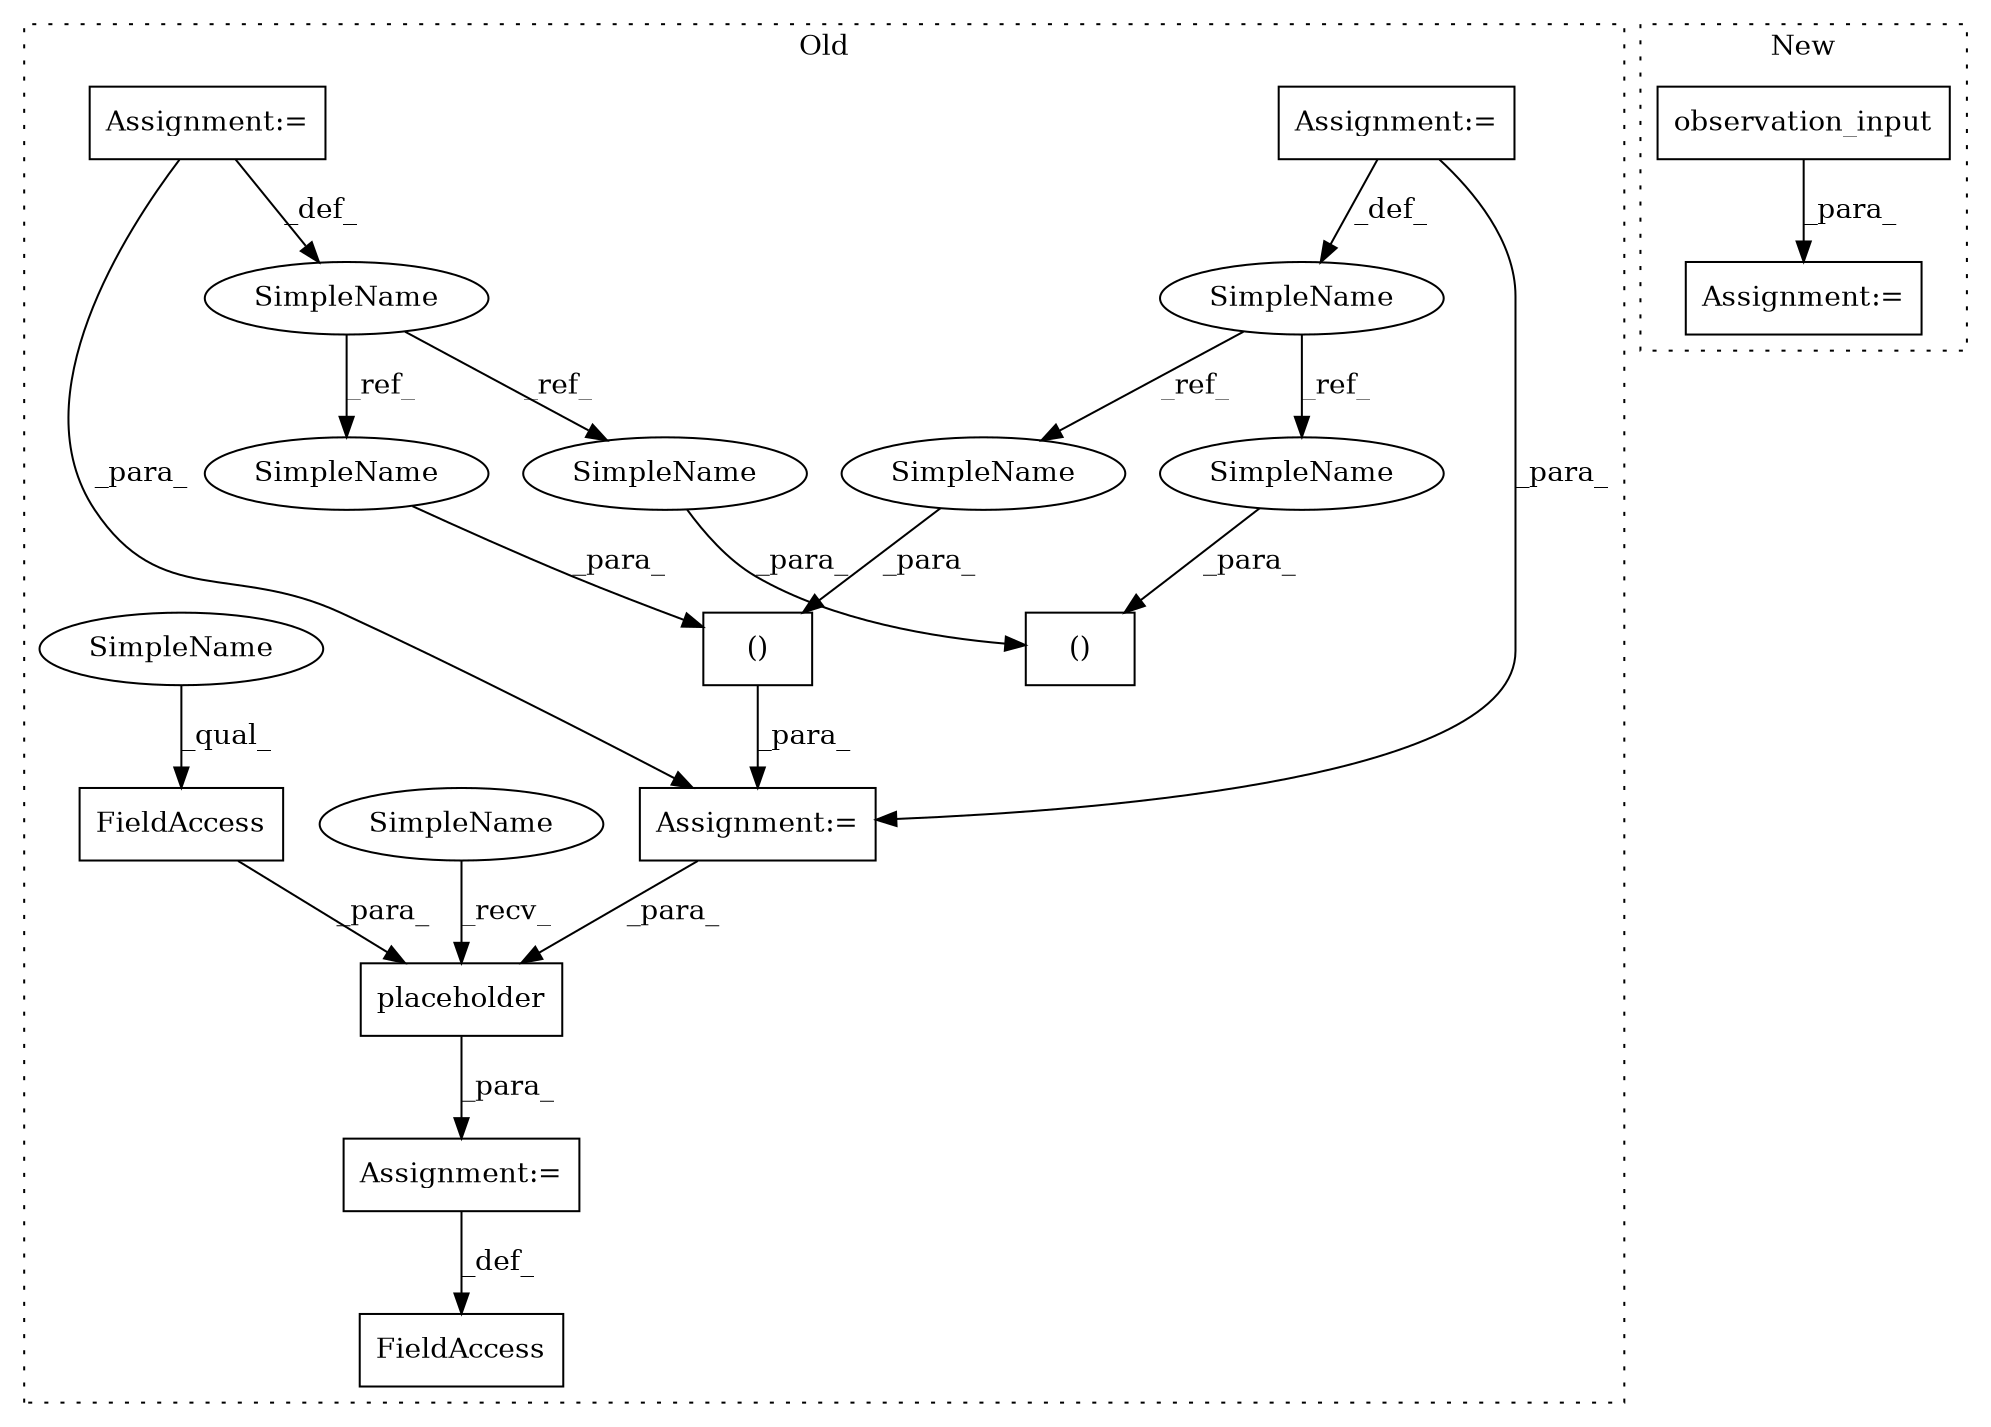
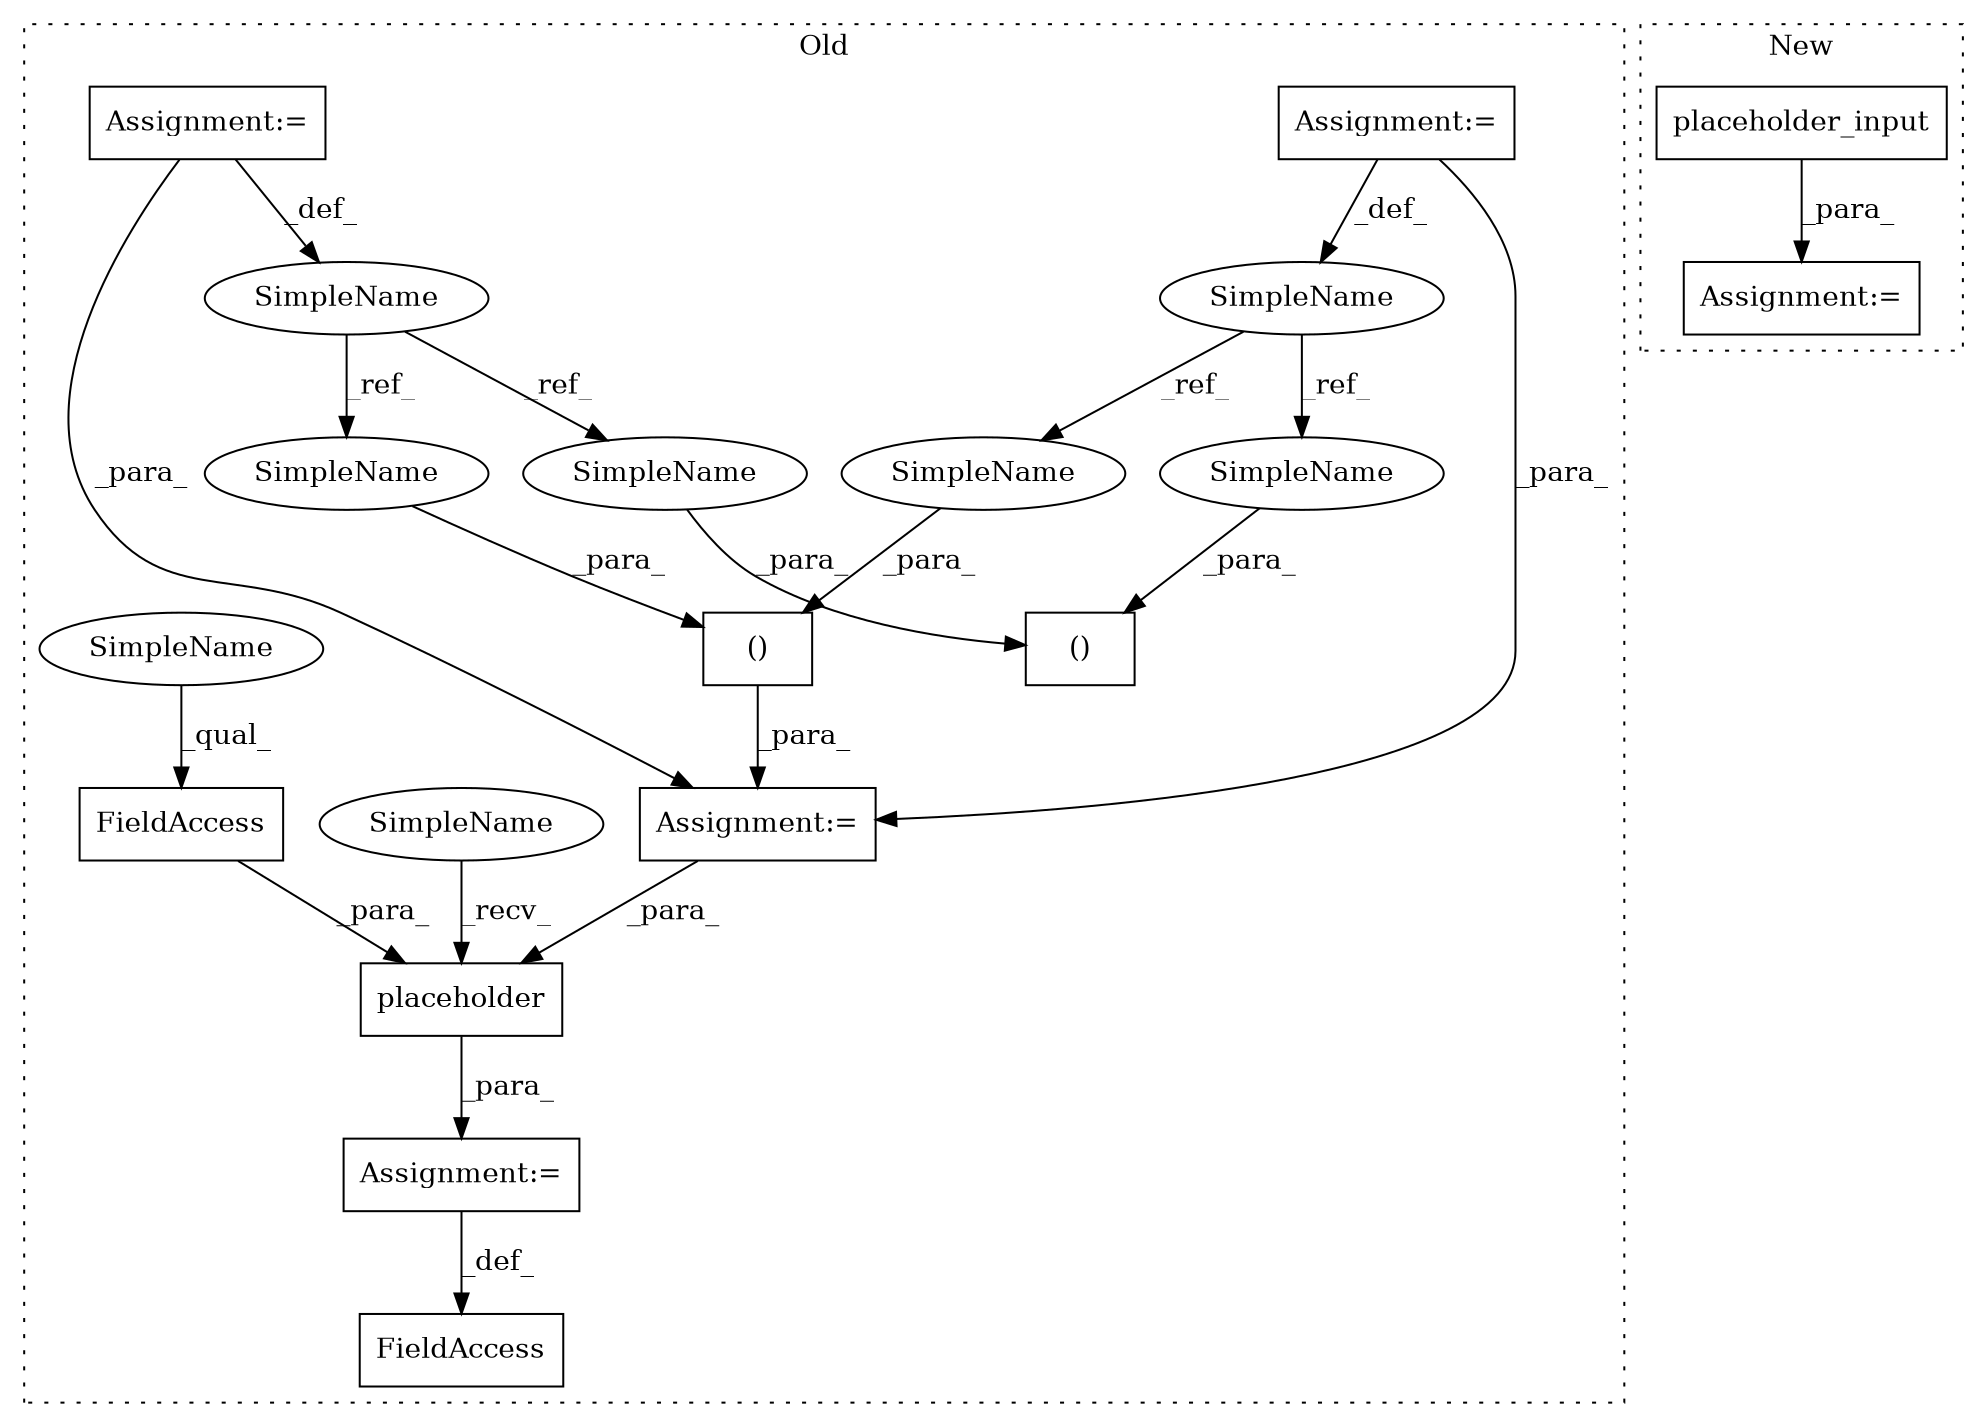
node "observation_input": label "observation_input" -> "placeholder_input"
